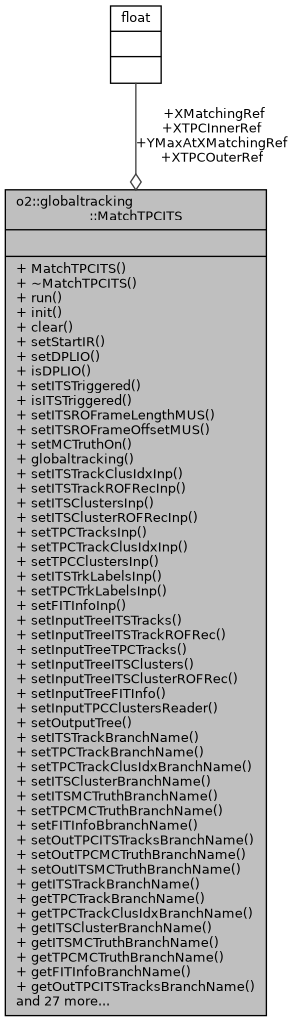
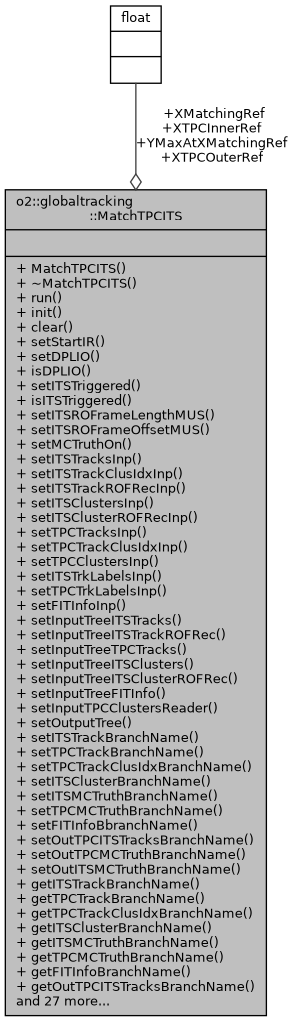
node "o2::globaltracking": text "+ globaltracking()" -> "+ setITSTracksInp()"
